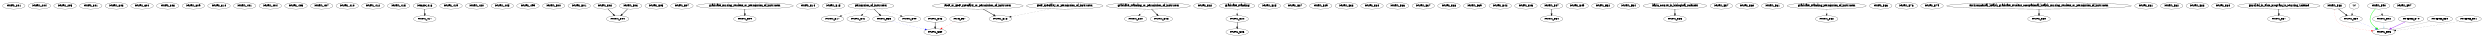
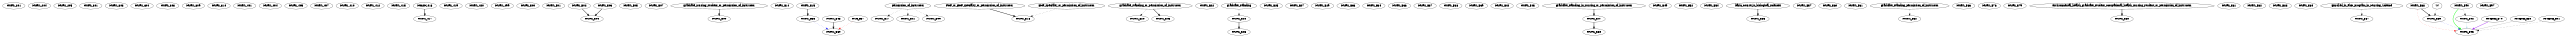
node "NURS_445": removed
node "graduate_standing_in_nursing_or_permission_of_instructor": added
edge "Enrolled_in_PhD_program_in_Nursing_Science" -> "NURS_587": style bold -> dotted
edge "permission_of_instructor" -> "NURS_555": now "NURS_515" -> "NURS_555"
